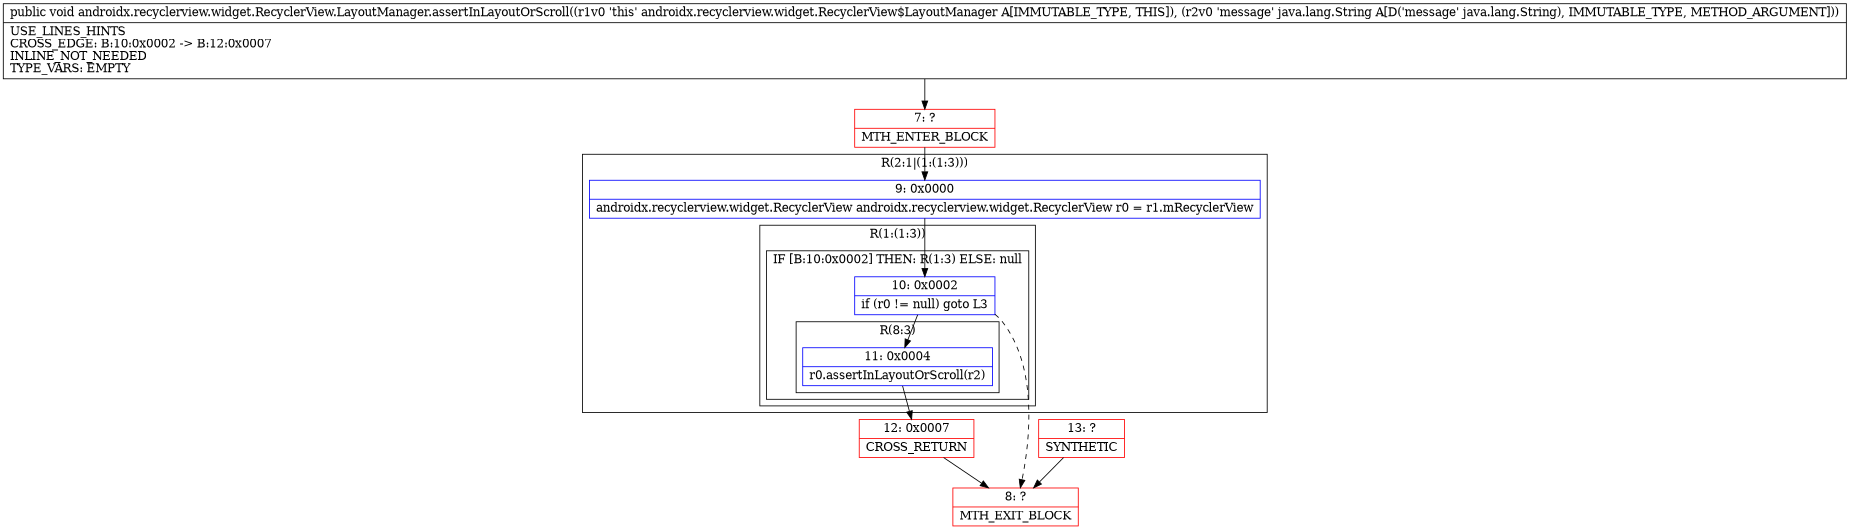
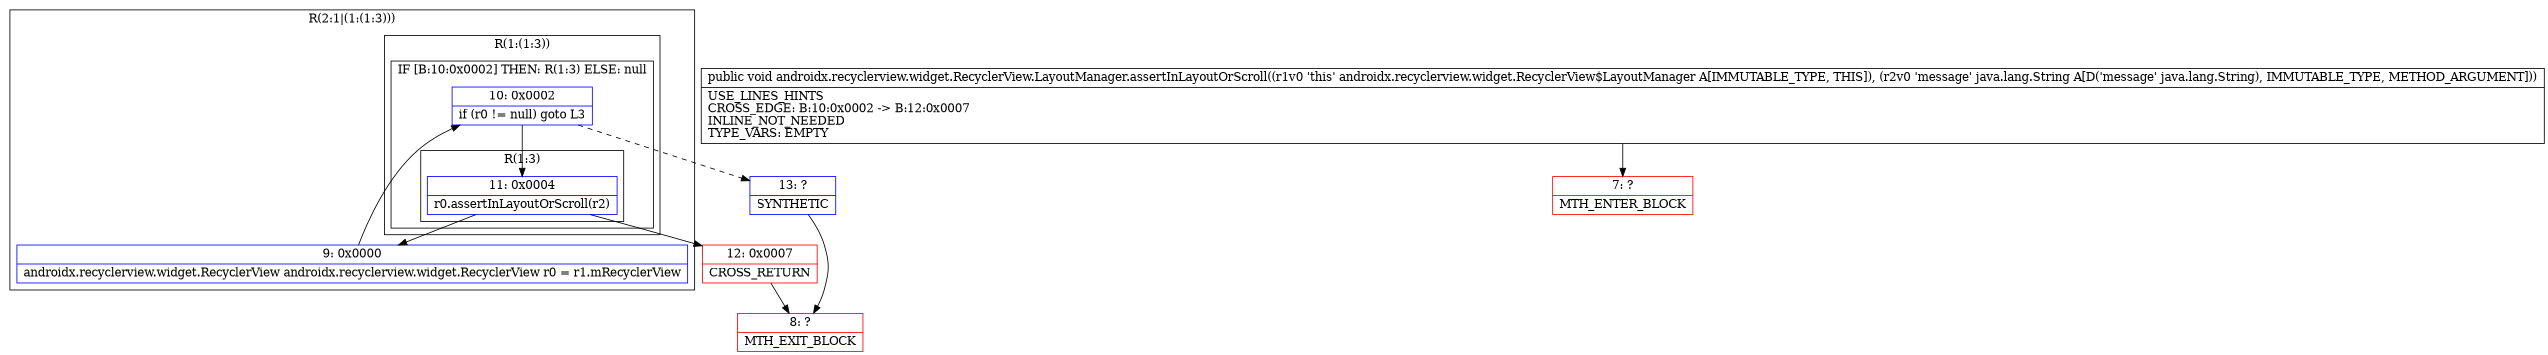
edge "7: ?" -> "9: 0x0000": now "11: 0x0004" -> "9: 0x0000"
cluster "R(8:3)": label "R(8:3)" -> "R(1:3)"
edge "10: 0x0002" -> "8: ?": now "10: 0x0002" -> "13: ?"
node "13: ?": color red -> blue
